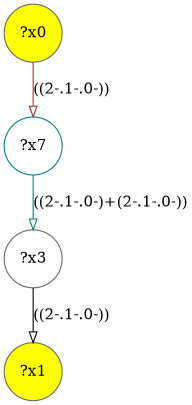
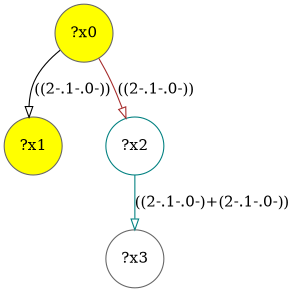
node "?x7": label "?x7" -> "?x2"
edge "?x3" -> "?x1": now "?x0" -> "?x1"
